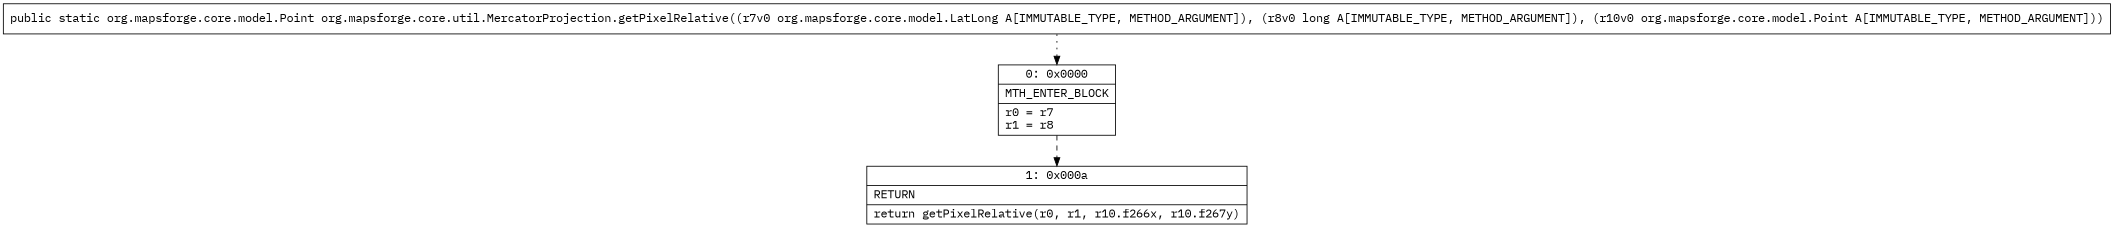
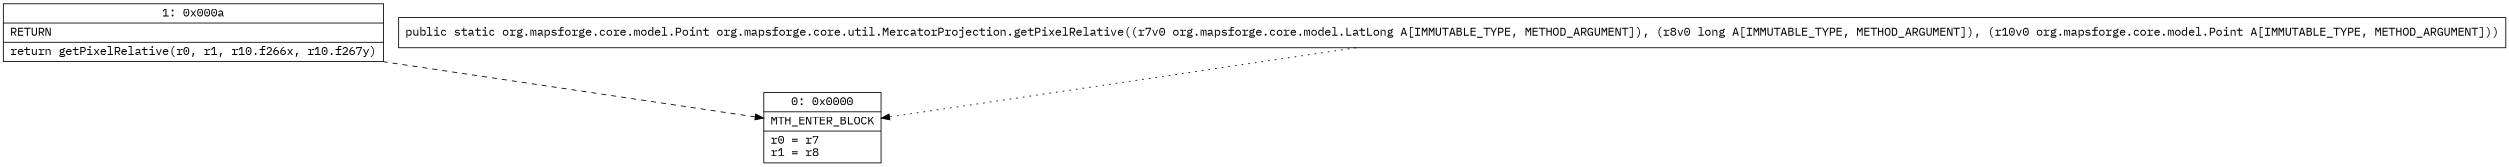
edge "0: 0x0000" -> "1: 0x000a": reversed
